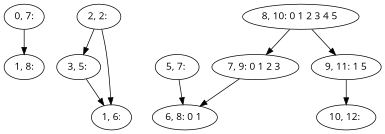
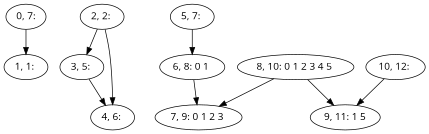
node "1, 8:": label "1, 8:" -> "1, 1:"
edge "9, 11: 1 5" -> "10, 12:": reversed
edge "7, 9: 0 1 2 3" -> "6, 8: 0 1": reversed
node "1, 6:": label "1, 6:" -> "4, 6:"
